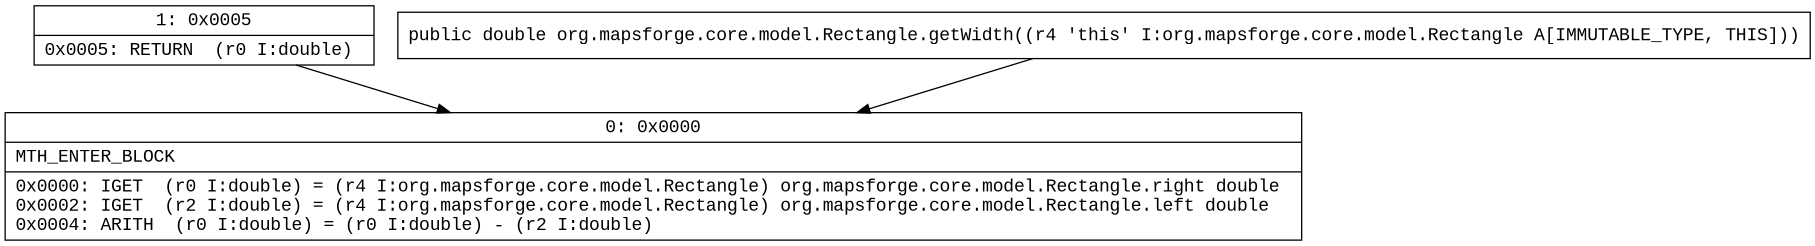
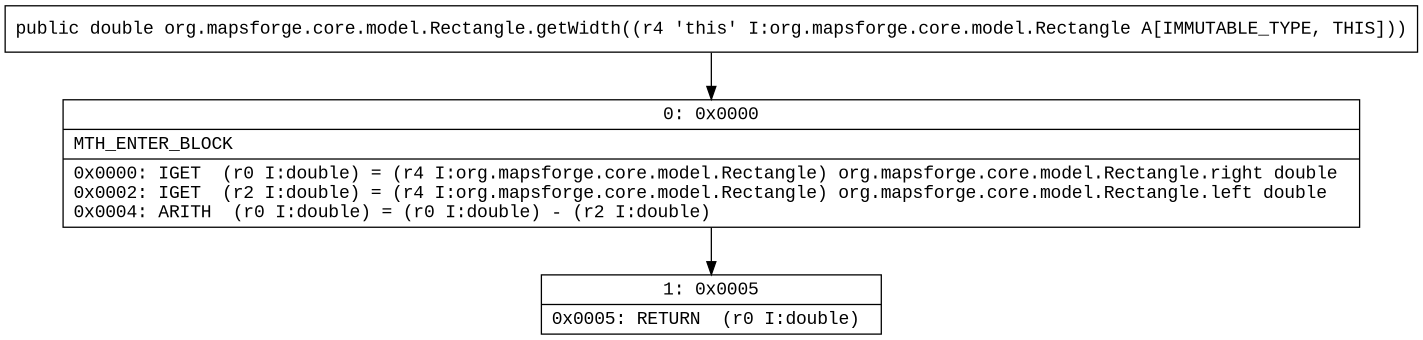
edge "1: 0x0005" -> "0: 0x0000": reversed
